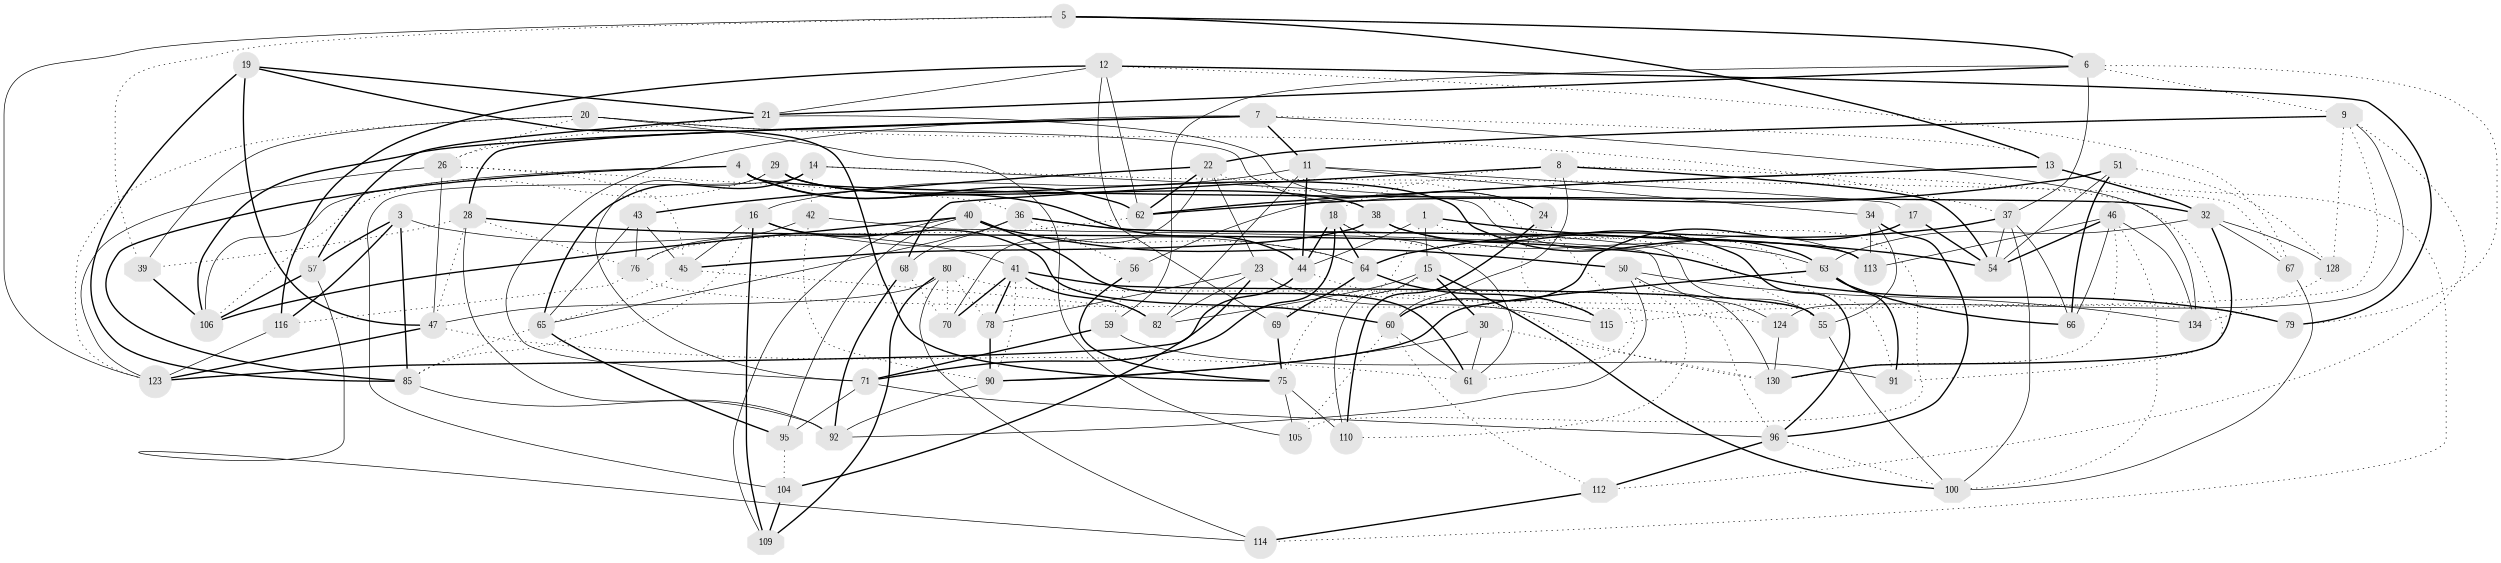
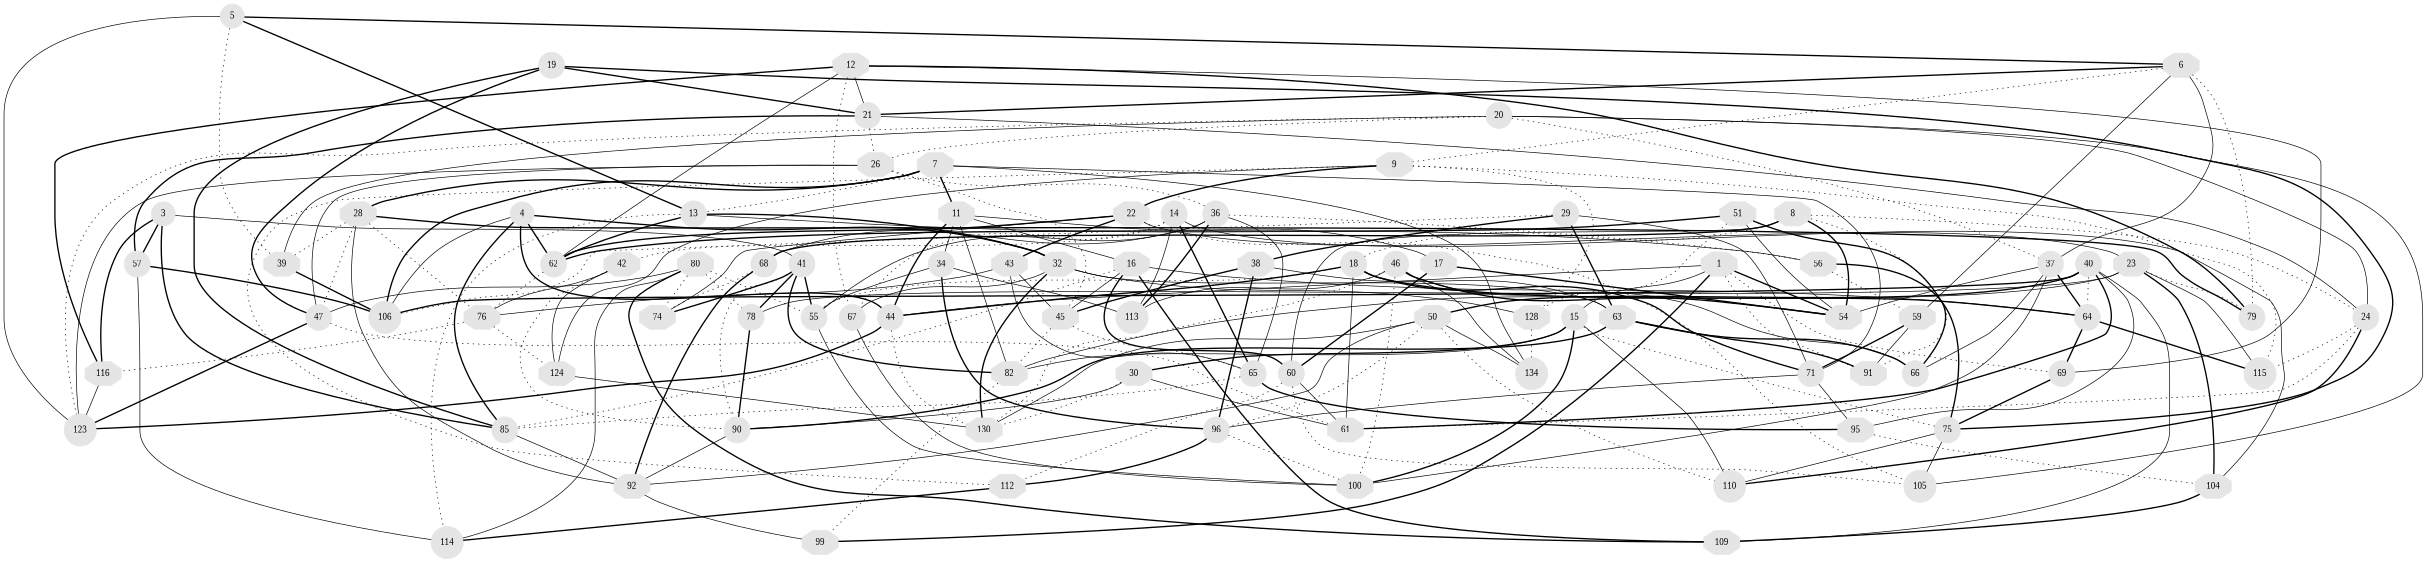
node "70": label "70" -> "74"
node "99": added
